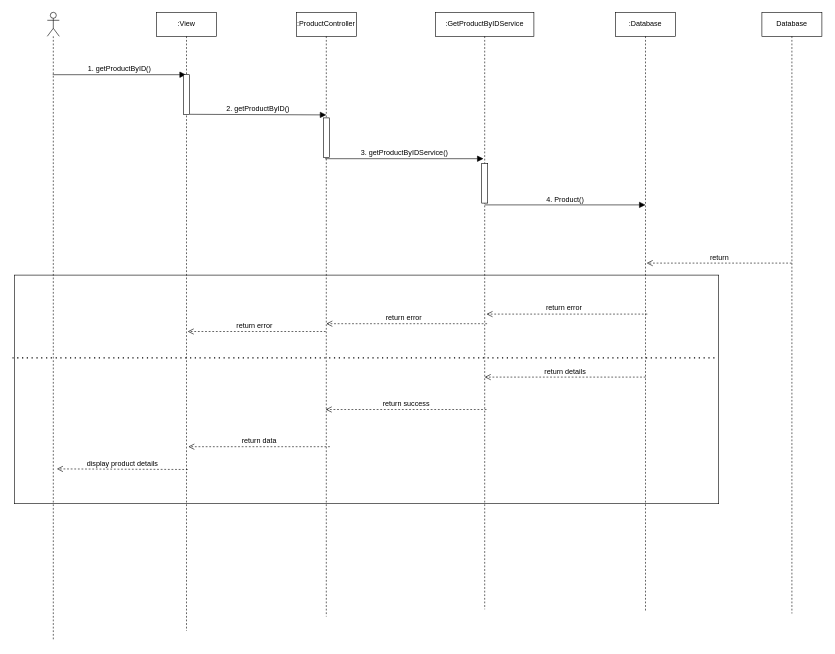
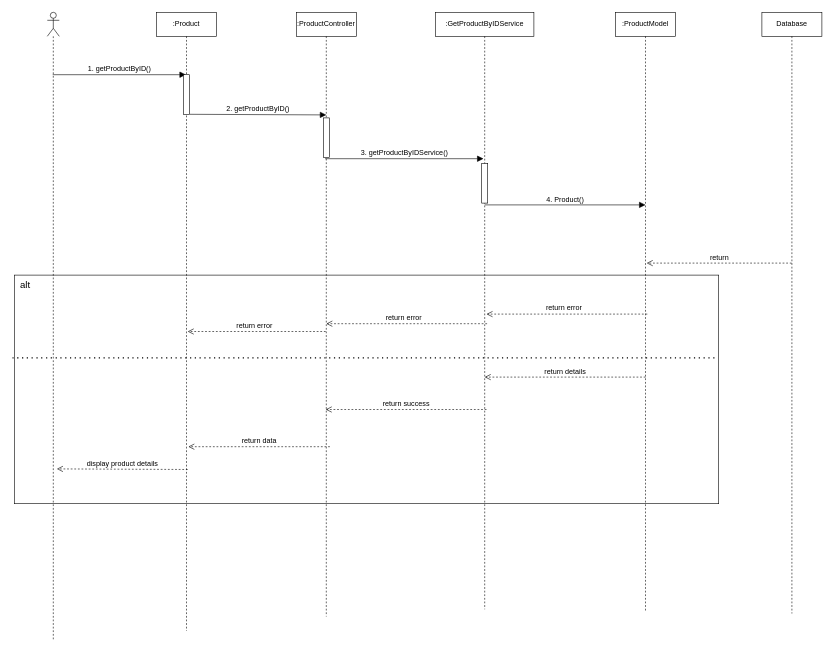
node ":View": label ":View" -> ":Product"
node ":Database": label ":Database" -> ":ProductModel"
node "alt": added
